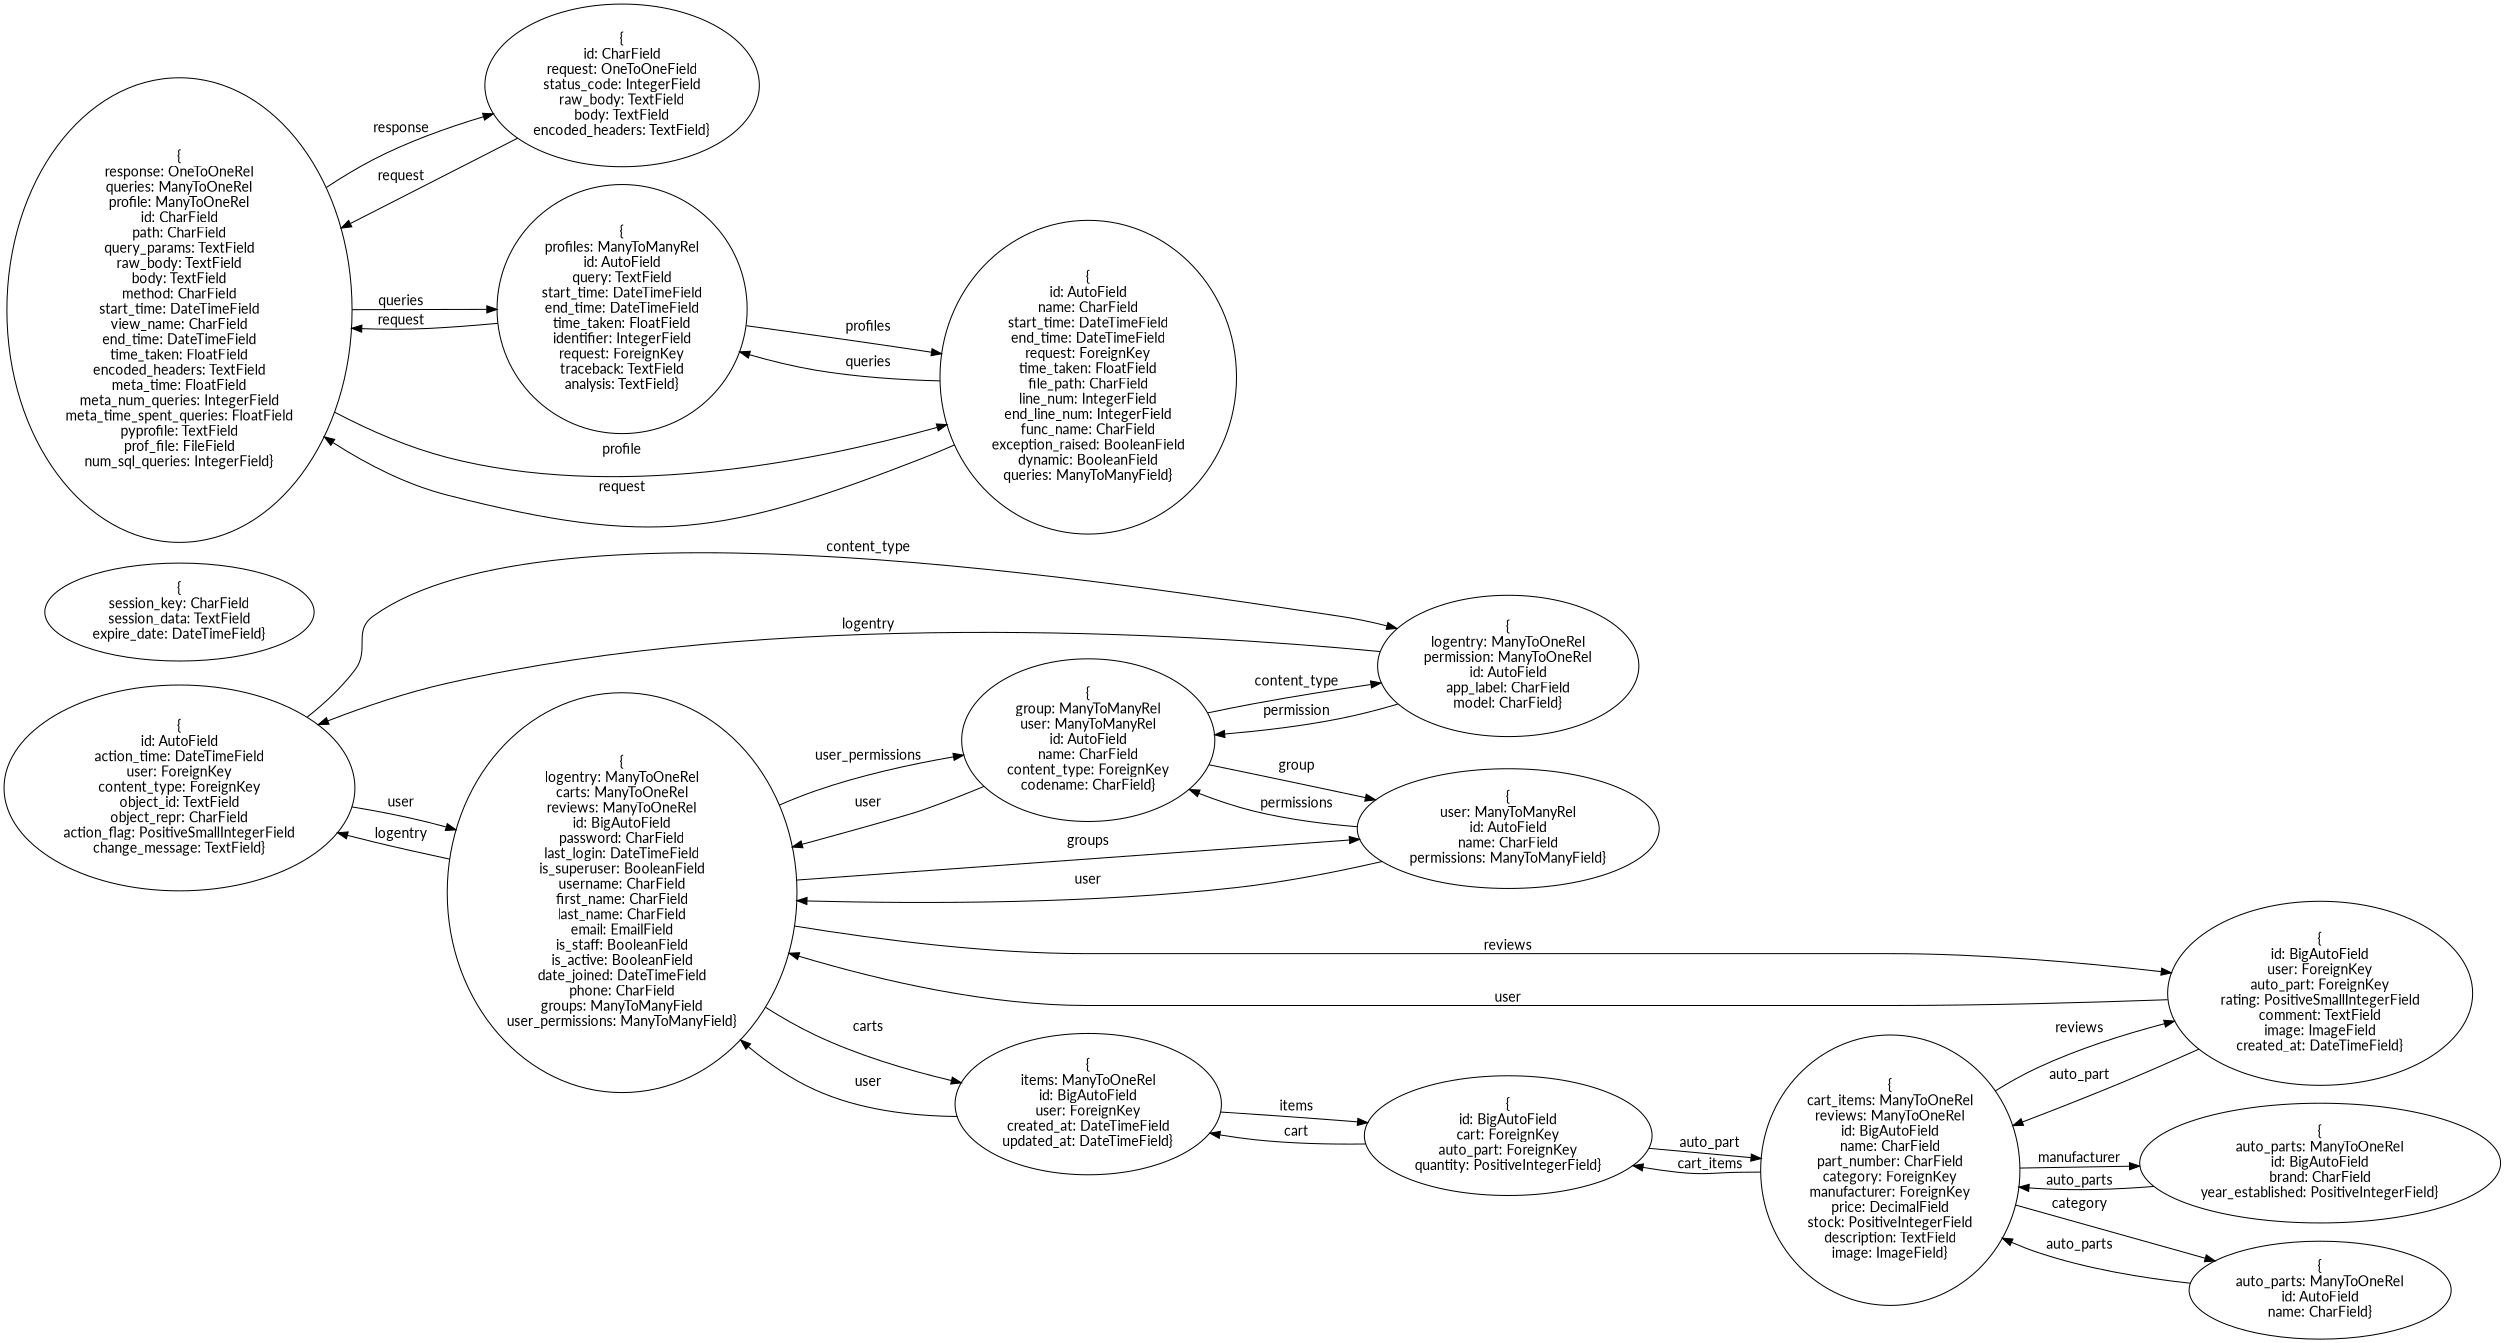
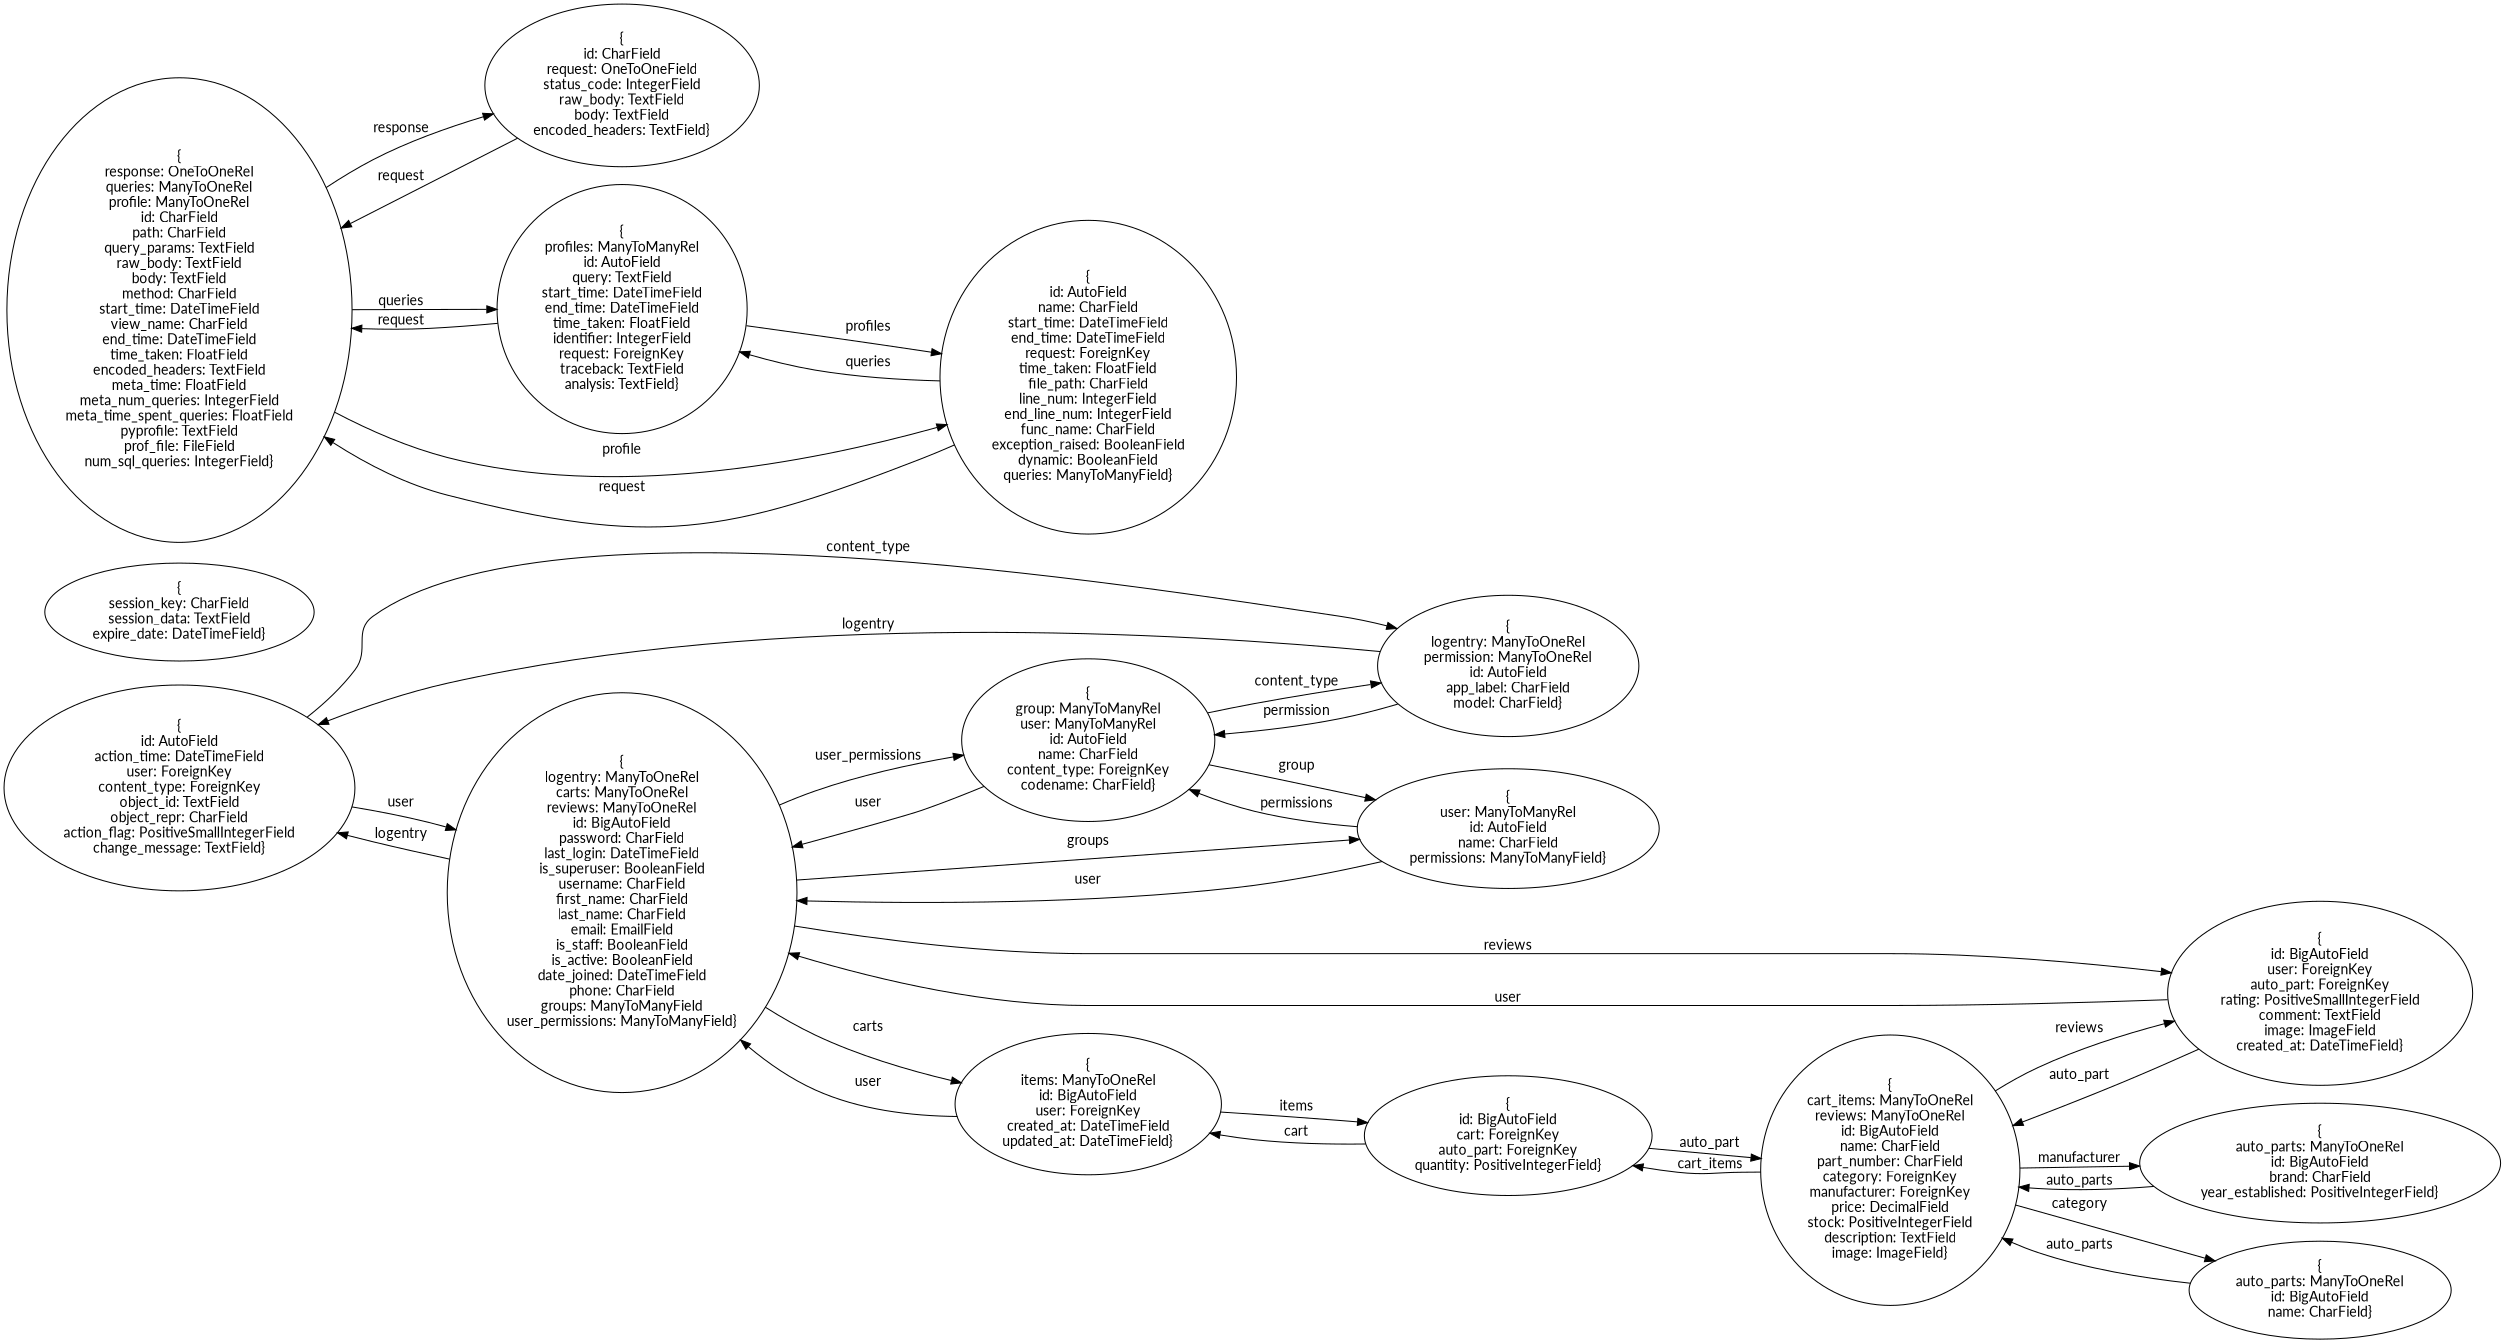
node "{ auto_parts: ManyToOneRel id: AutoField name: CharField}": label "{ auto_parts: ManyToOneRel id: AutoField name: CharField}" -> "{ auto_parts: ManyToOneRel id: BigAutoField name: CharField}"
